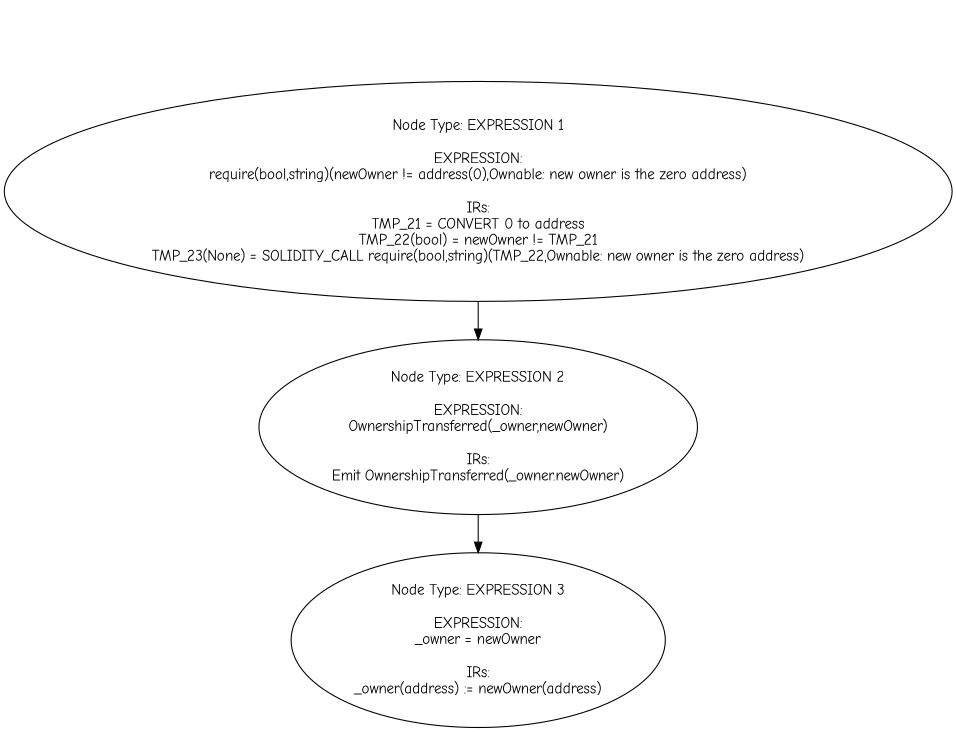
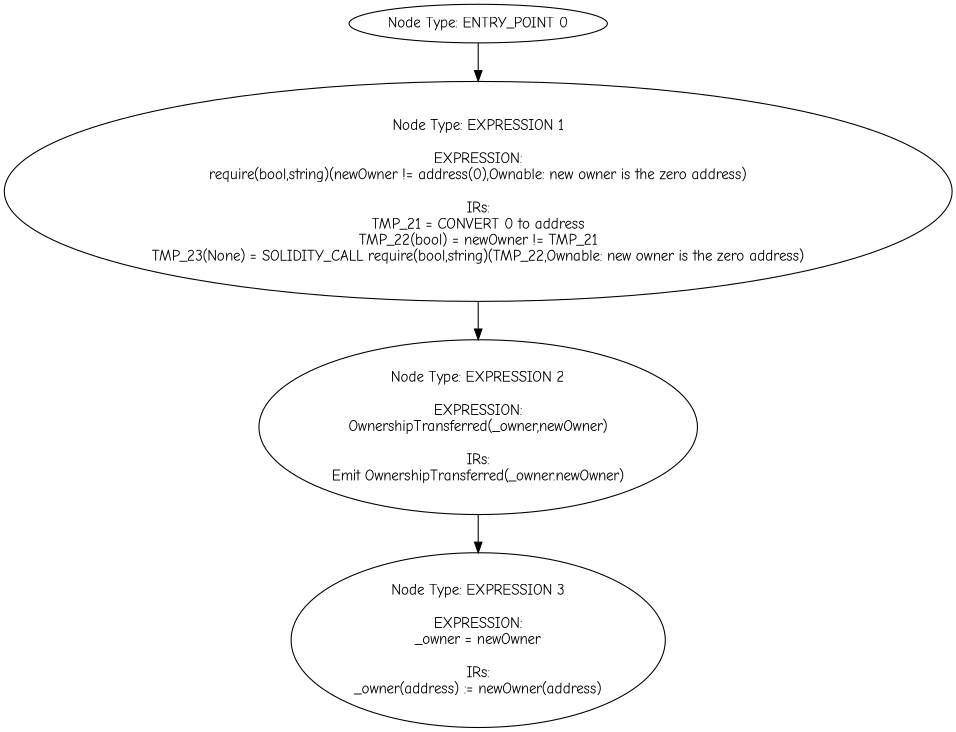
node "Node Type: ENTRY_POINT 0": added
